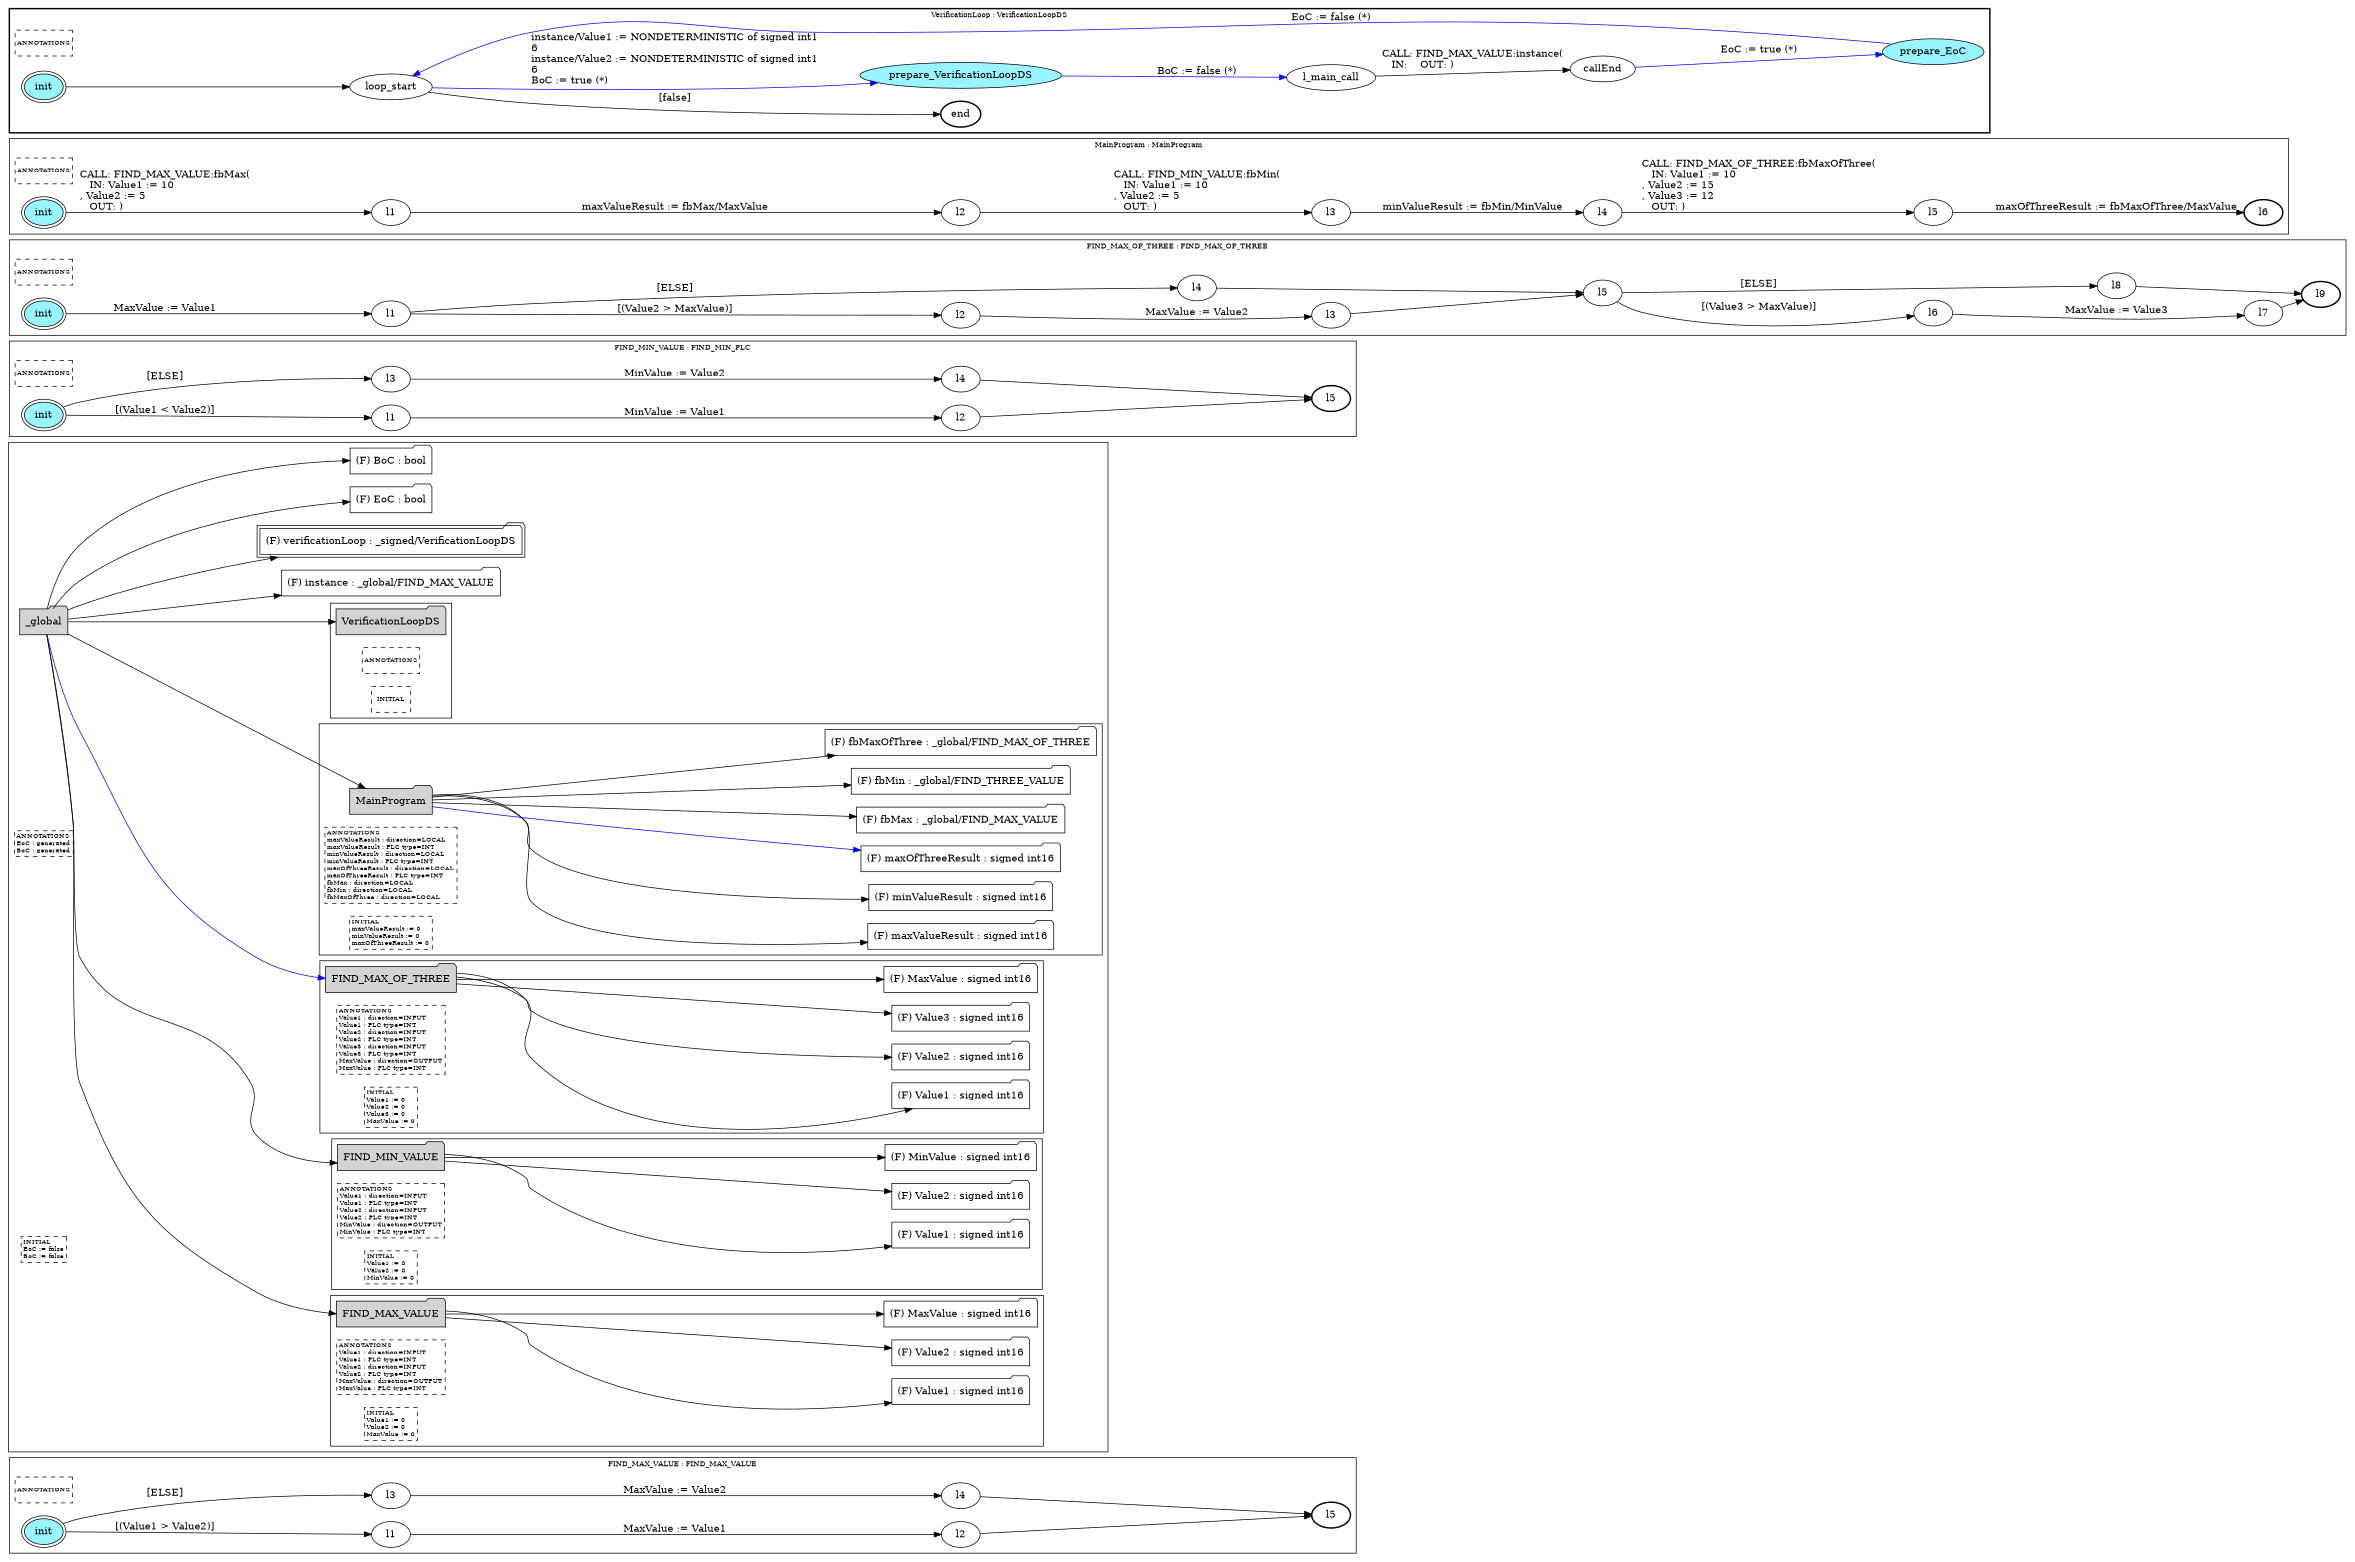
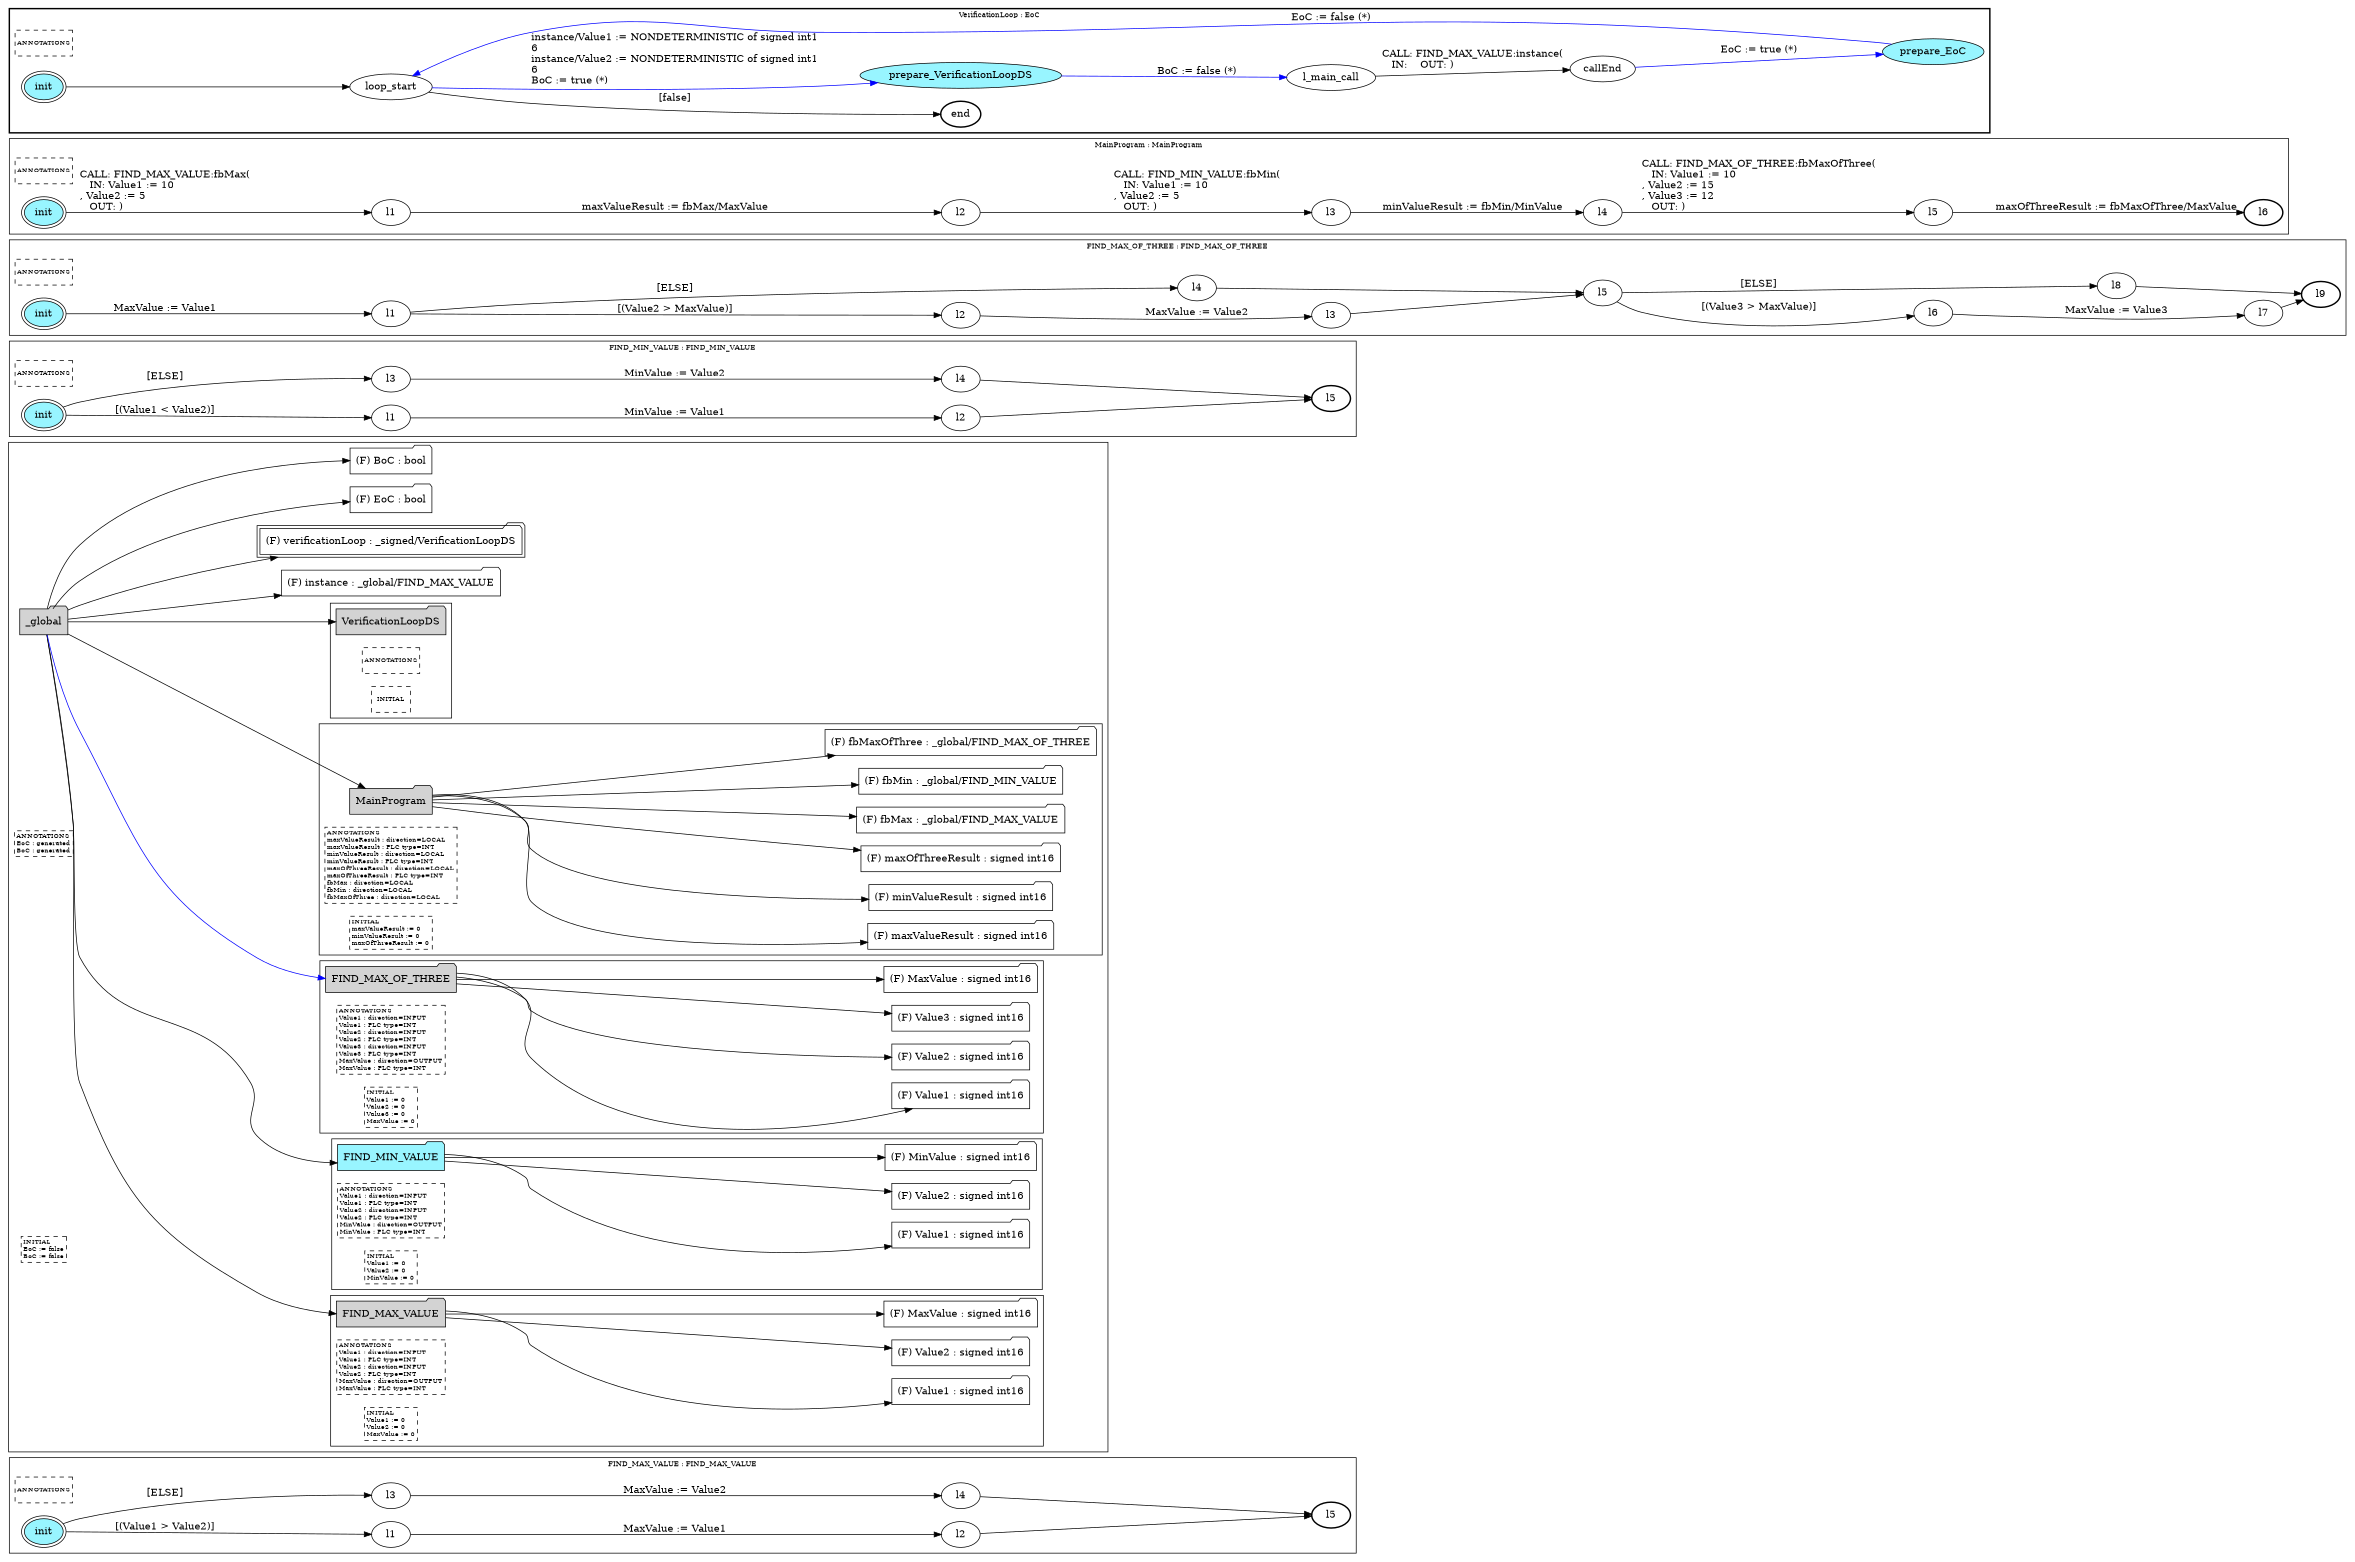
cluster "VerificationLoop : VerificationLoopDS": label "VerificationLoop : VerificationLoopDS" -> "VerificationLoop : EoC"
cluster "FIND_MIN_VALUE : FIND_MIN_PLC": label "FIND_MIN_VALUE : FIND_MIN_PLC" -> "FIND_MIN_VALUE : FIND_MIN_VALUE"
node "(F) fbMin : _global/FIND_THREE_VALUE": label "(F) fbMin : _global/FIND_THREE_VALUE" -> "(F) fbMin : _global/FIND_MIN_VALUE"
edge "MainProgram" -> "(F) maxOfThreeResult : signed int16": color blue -> black
node "FIND_MIN_VALUE": fillcolor lightgrey -> cadetblue1
